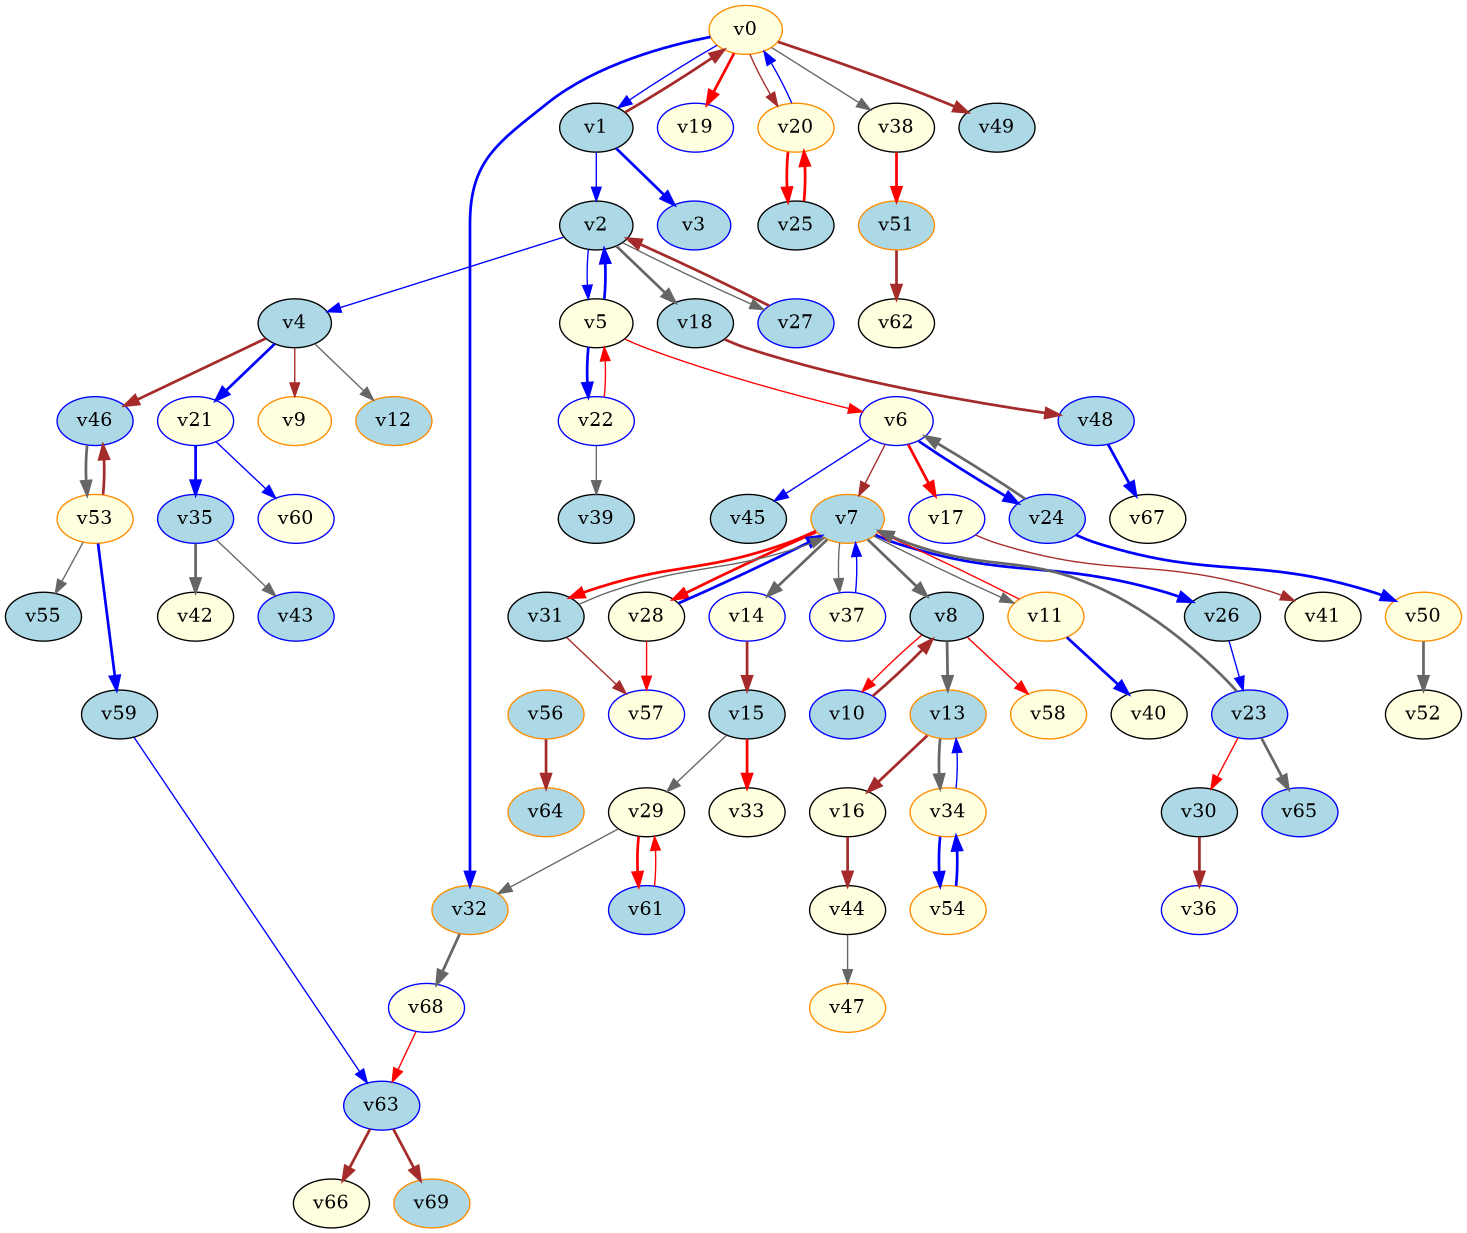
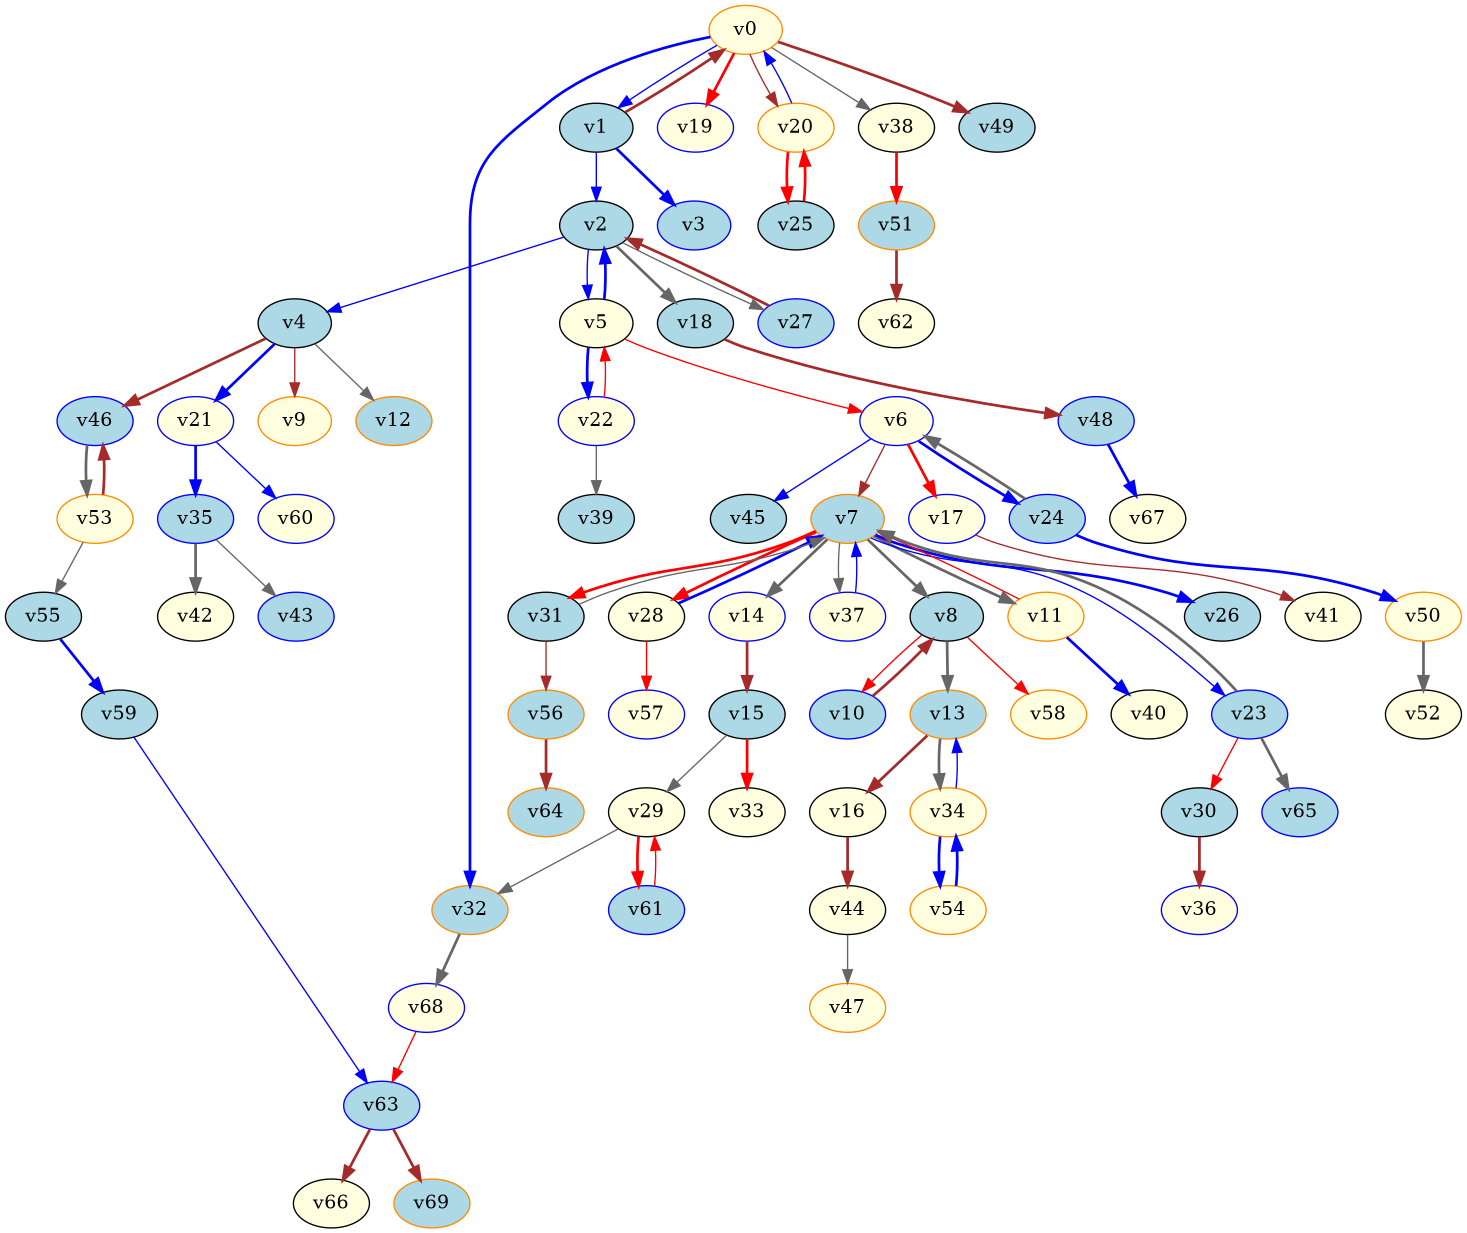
edge "v7" -> "v11": style solid -> bold
edge "v53" -> "v59": now "v55" -> "v59"
edge "v26" -> "v23": now "v7" -> "v23"
edge "v31" -> "v57": now "v31" -> "v56"
